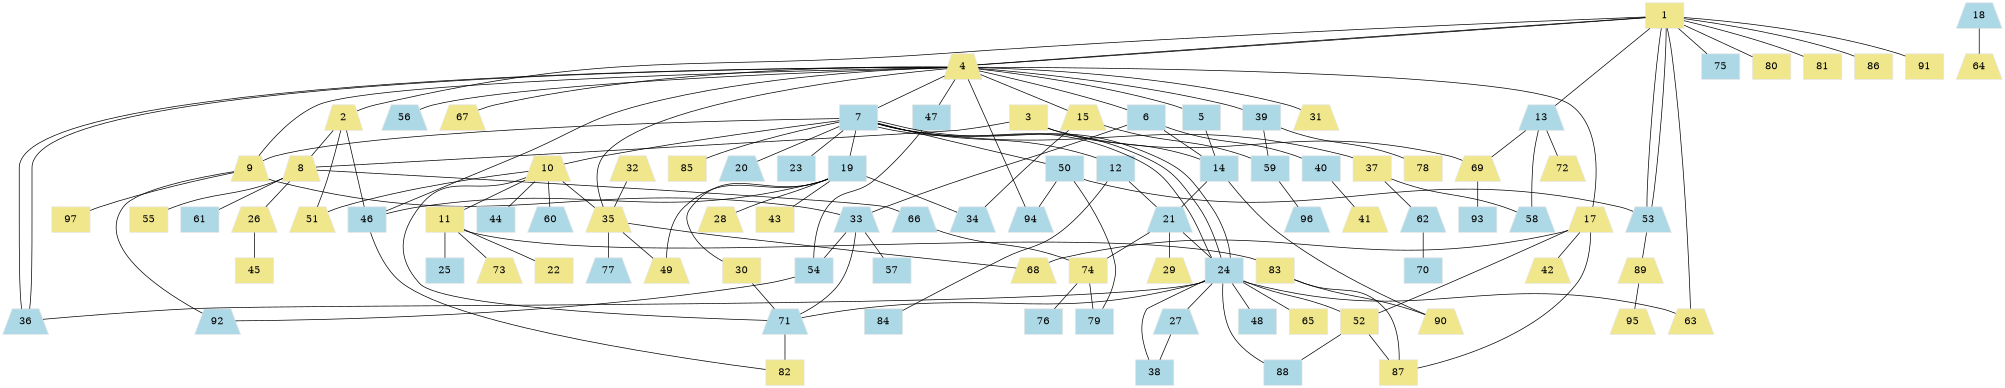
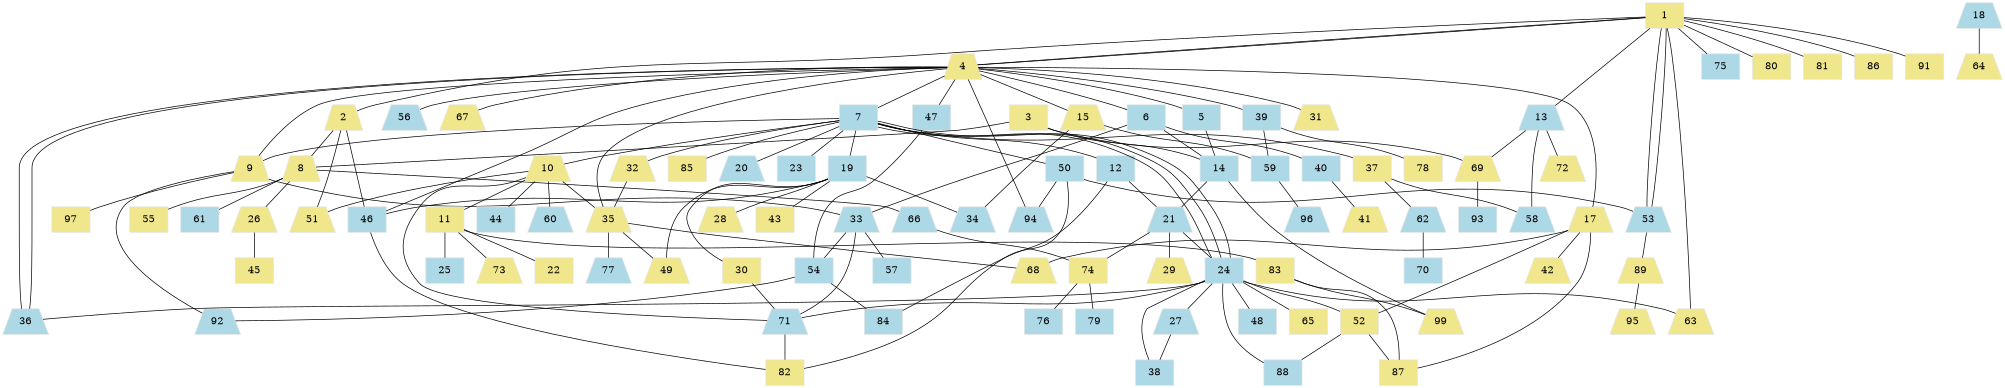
edge "7" -- "32": added
edge "50" -- "79": now "50" -- "82"
edge "54" -- "84": added
node "90": label "90" -> "99"
